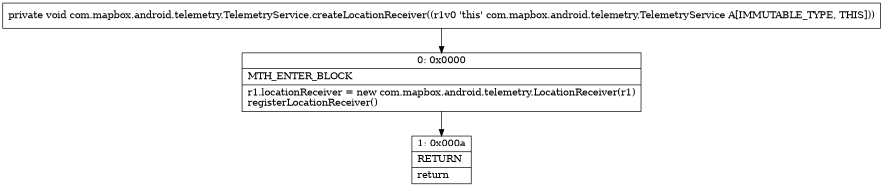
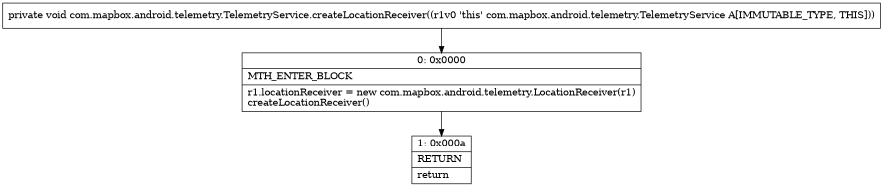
node "0: 0x0000": text "registerLocationReceiver()" -> "createLocationReceiver()"
